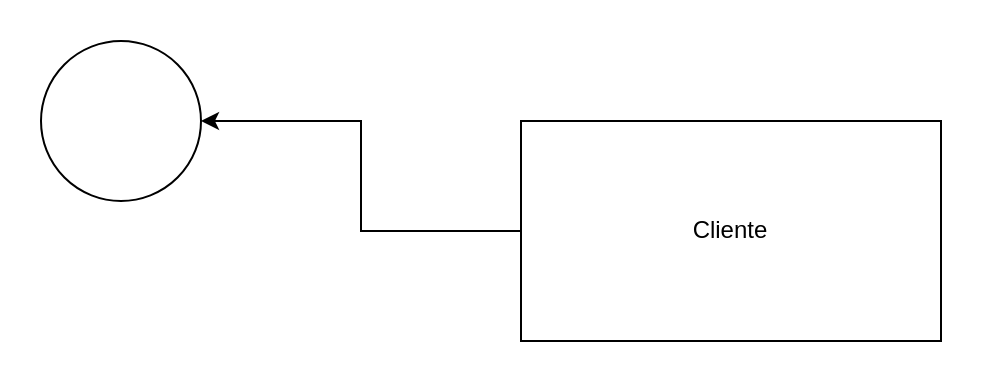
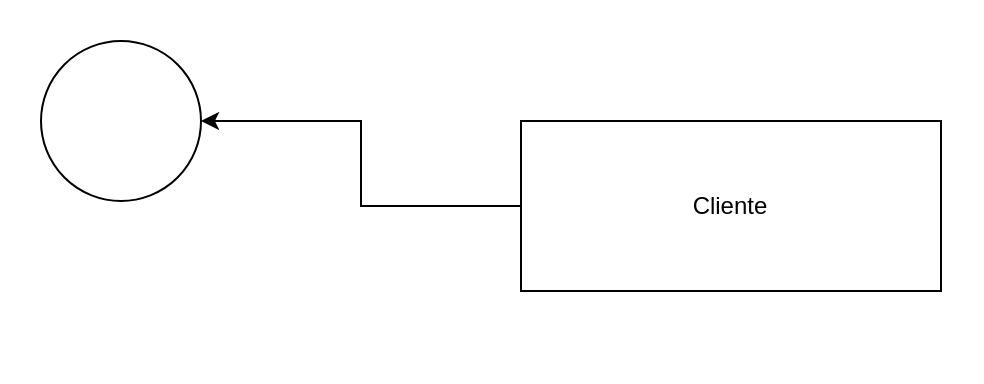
node "Cliente": size 420x220 -> 420x170
